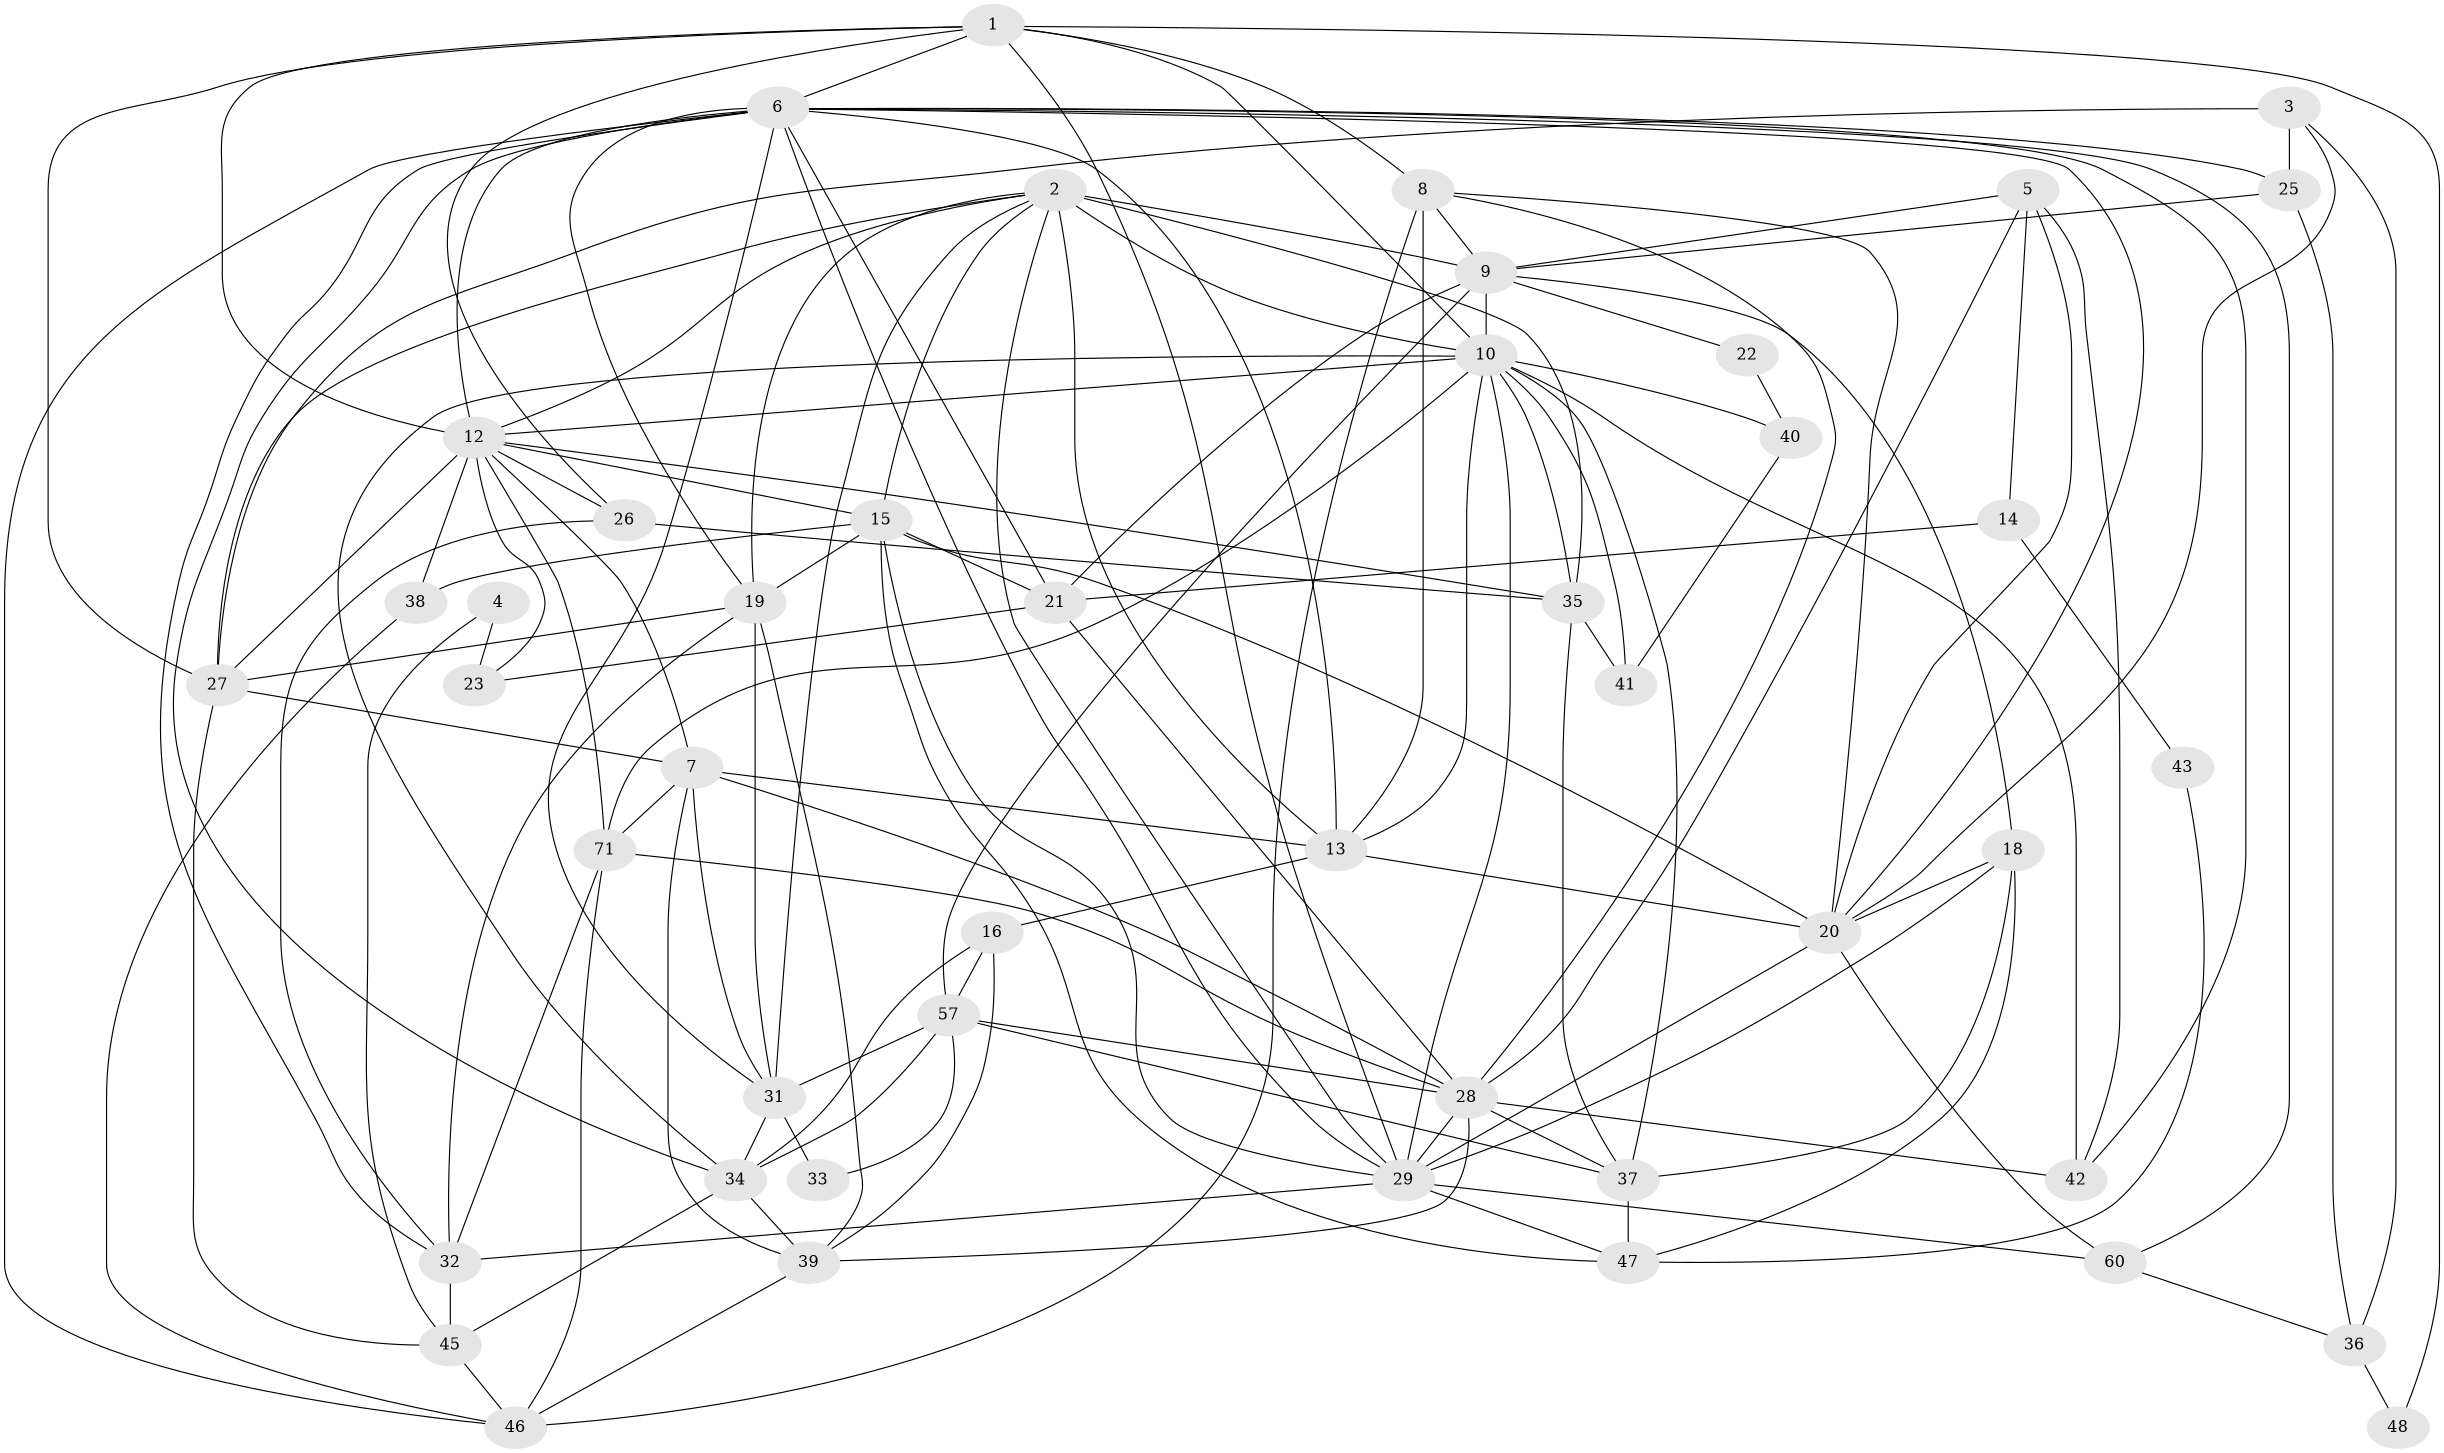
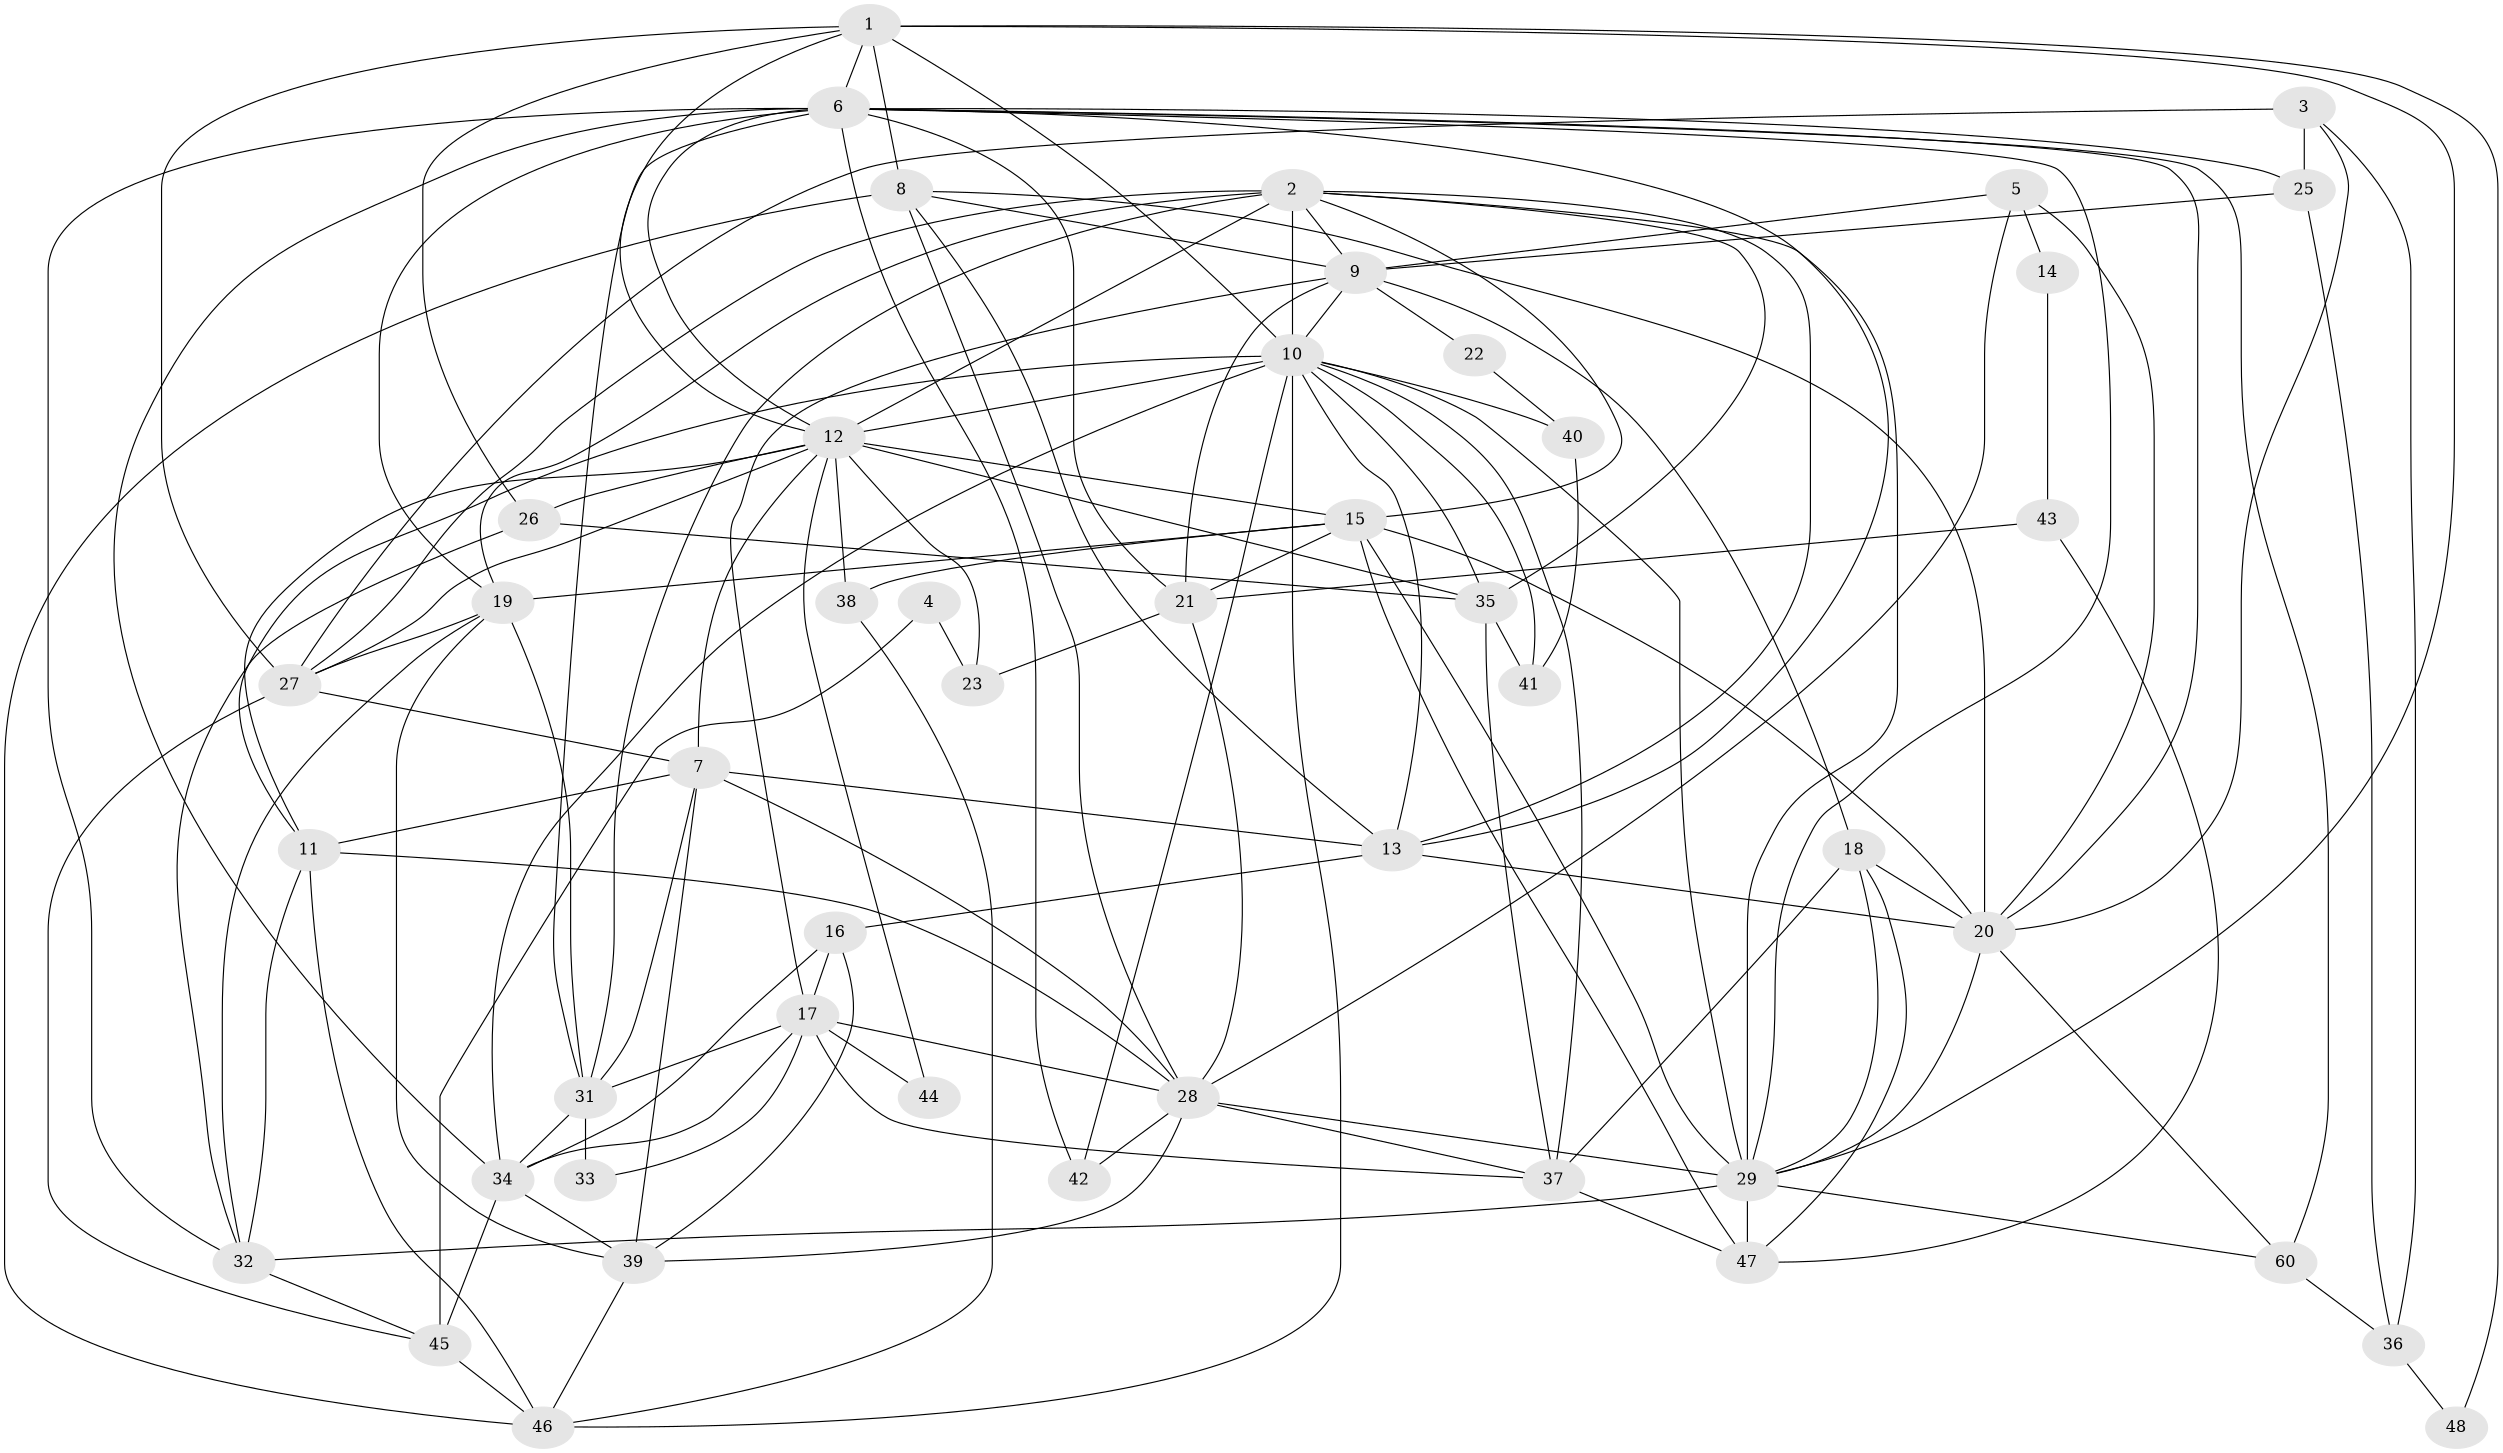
edge "14" -- "21": now "43" -- "21"
edge "5" -- "42": removed
edge "6" -- "46": now "10" -- "46"
node "71": label "71" -> "11"
node "57": label "57" -> "17"
node "44": added
